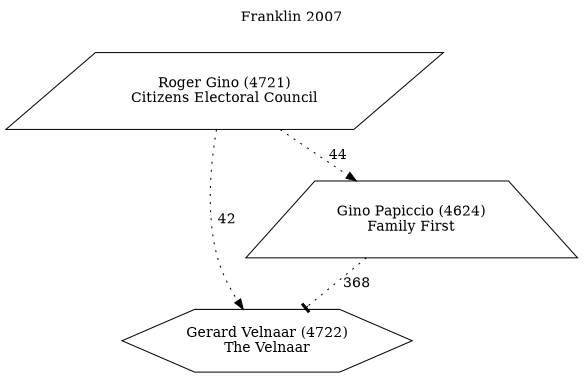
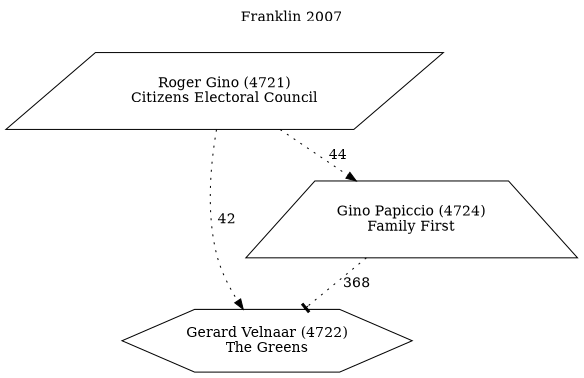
node "Gino Papiccio (4624) Family First": label "Gino Papiccio (4624) Family First" -> "Gino Papiccio (4724) Family First"
node "Gerard Velnaar (4722) The Velnaar": label "Gerard Velnaar (4722) The Velnaar" -> "Gerard Velnaar (4722) The Greens"
